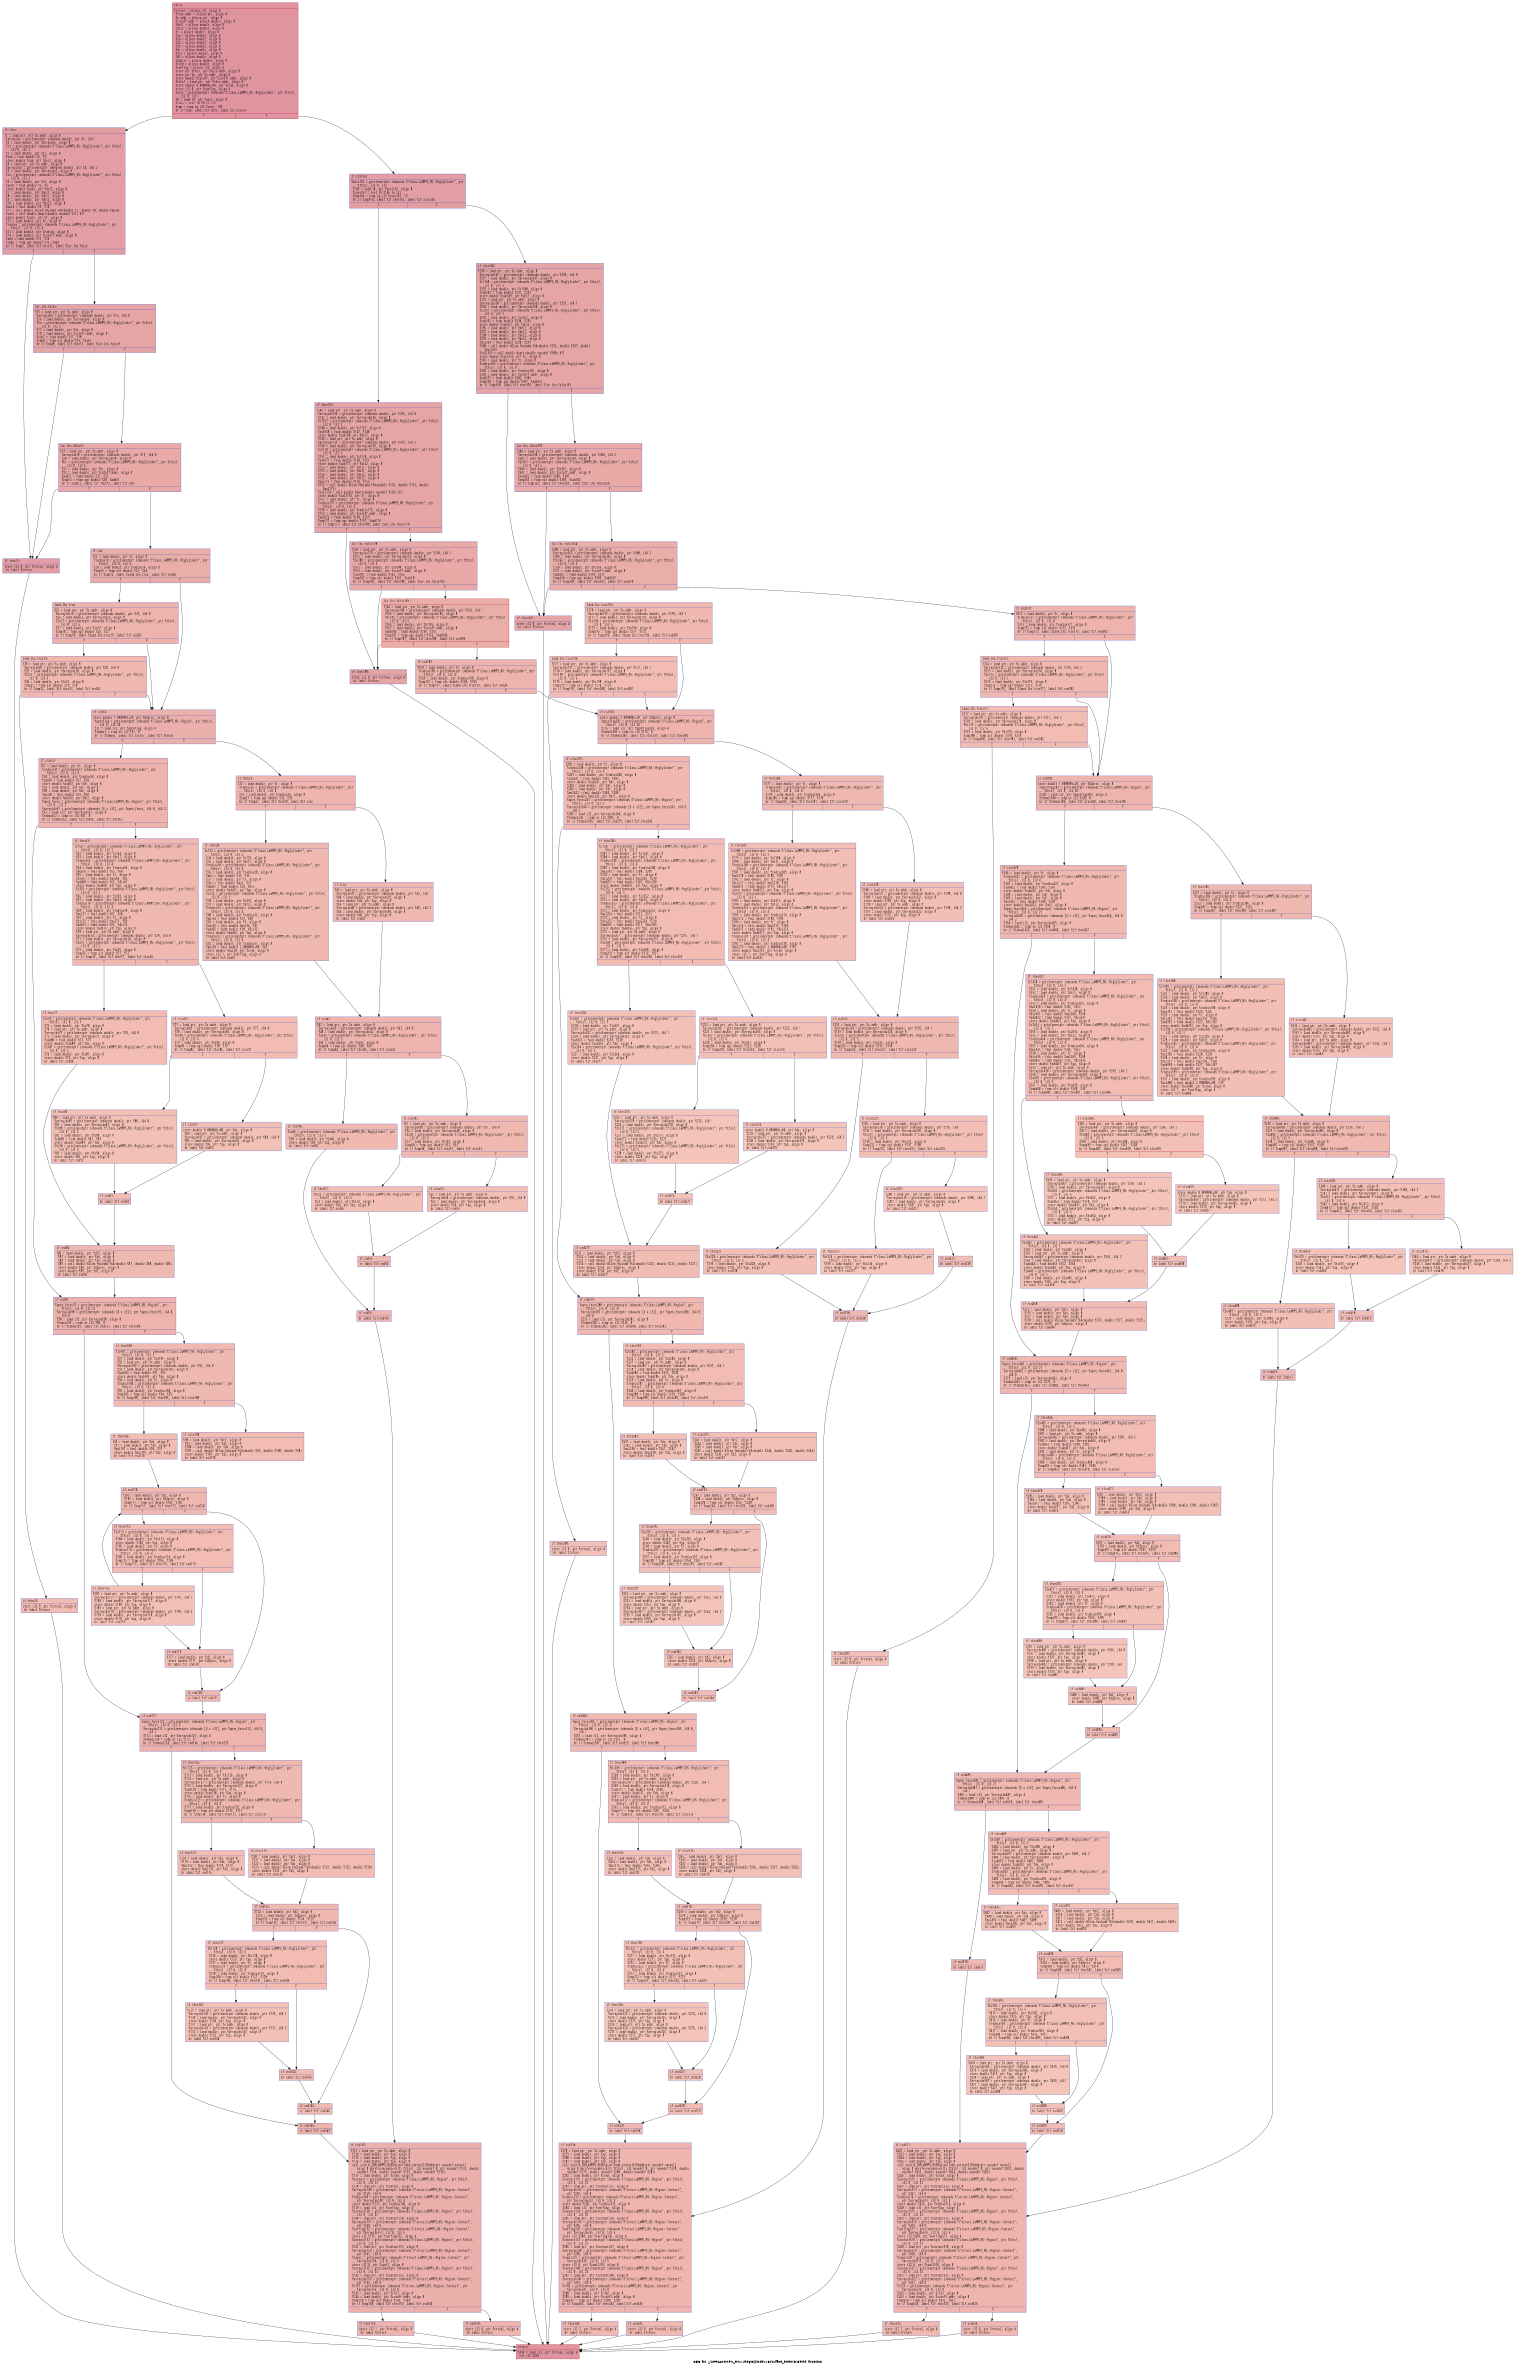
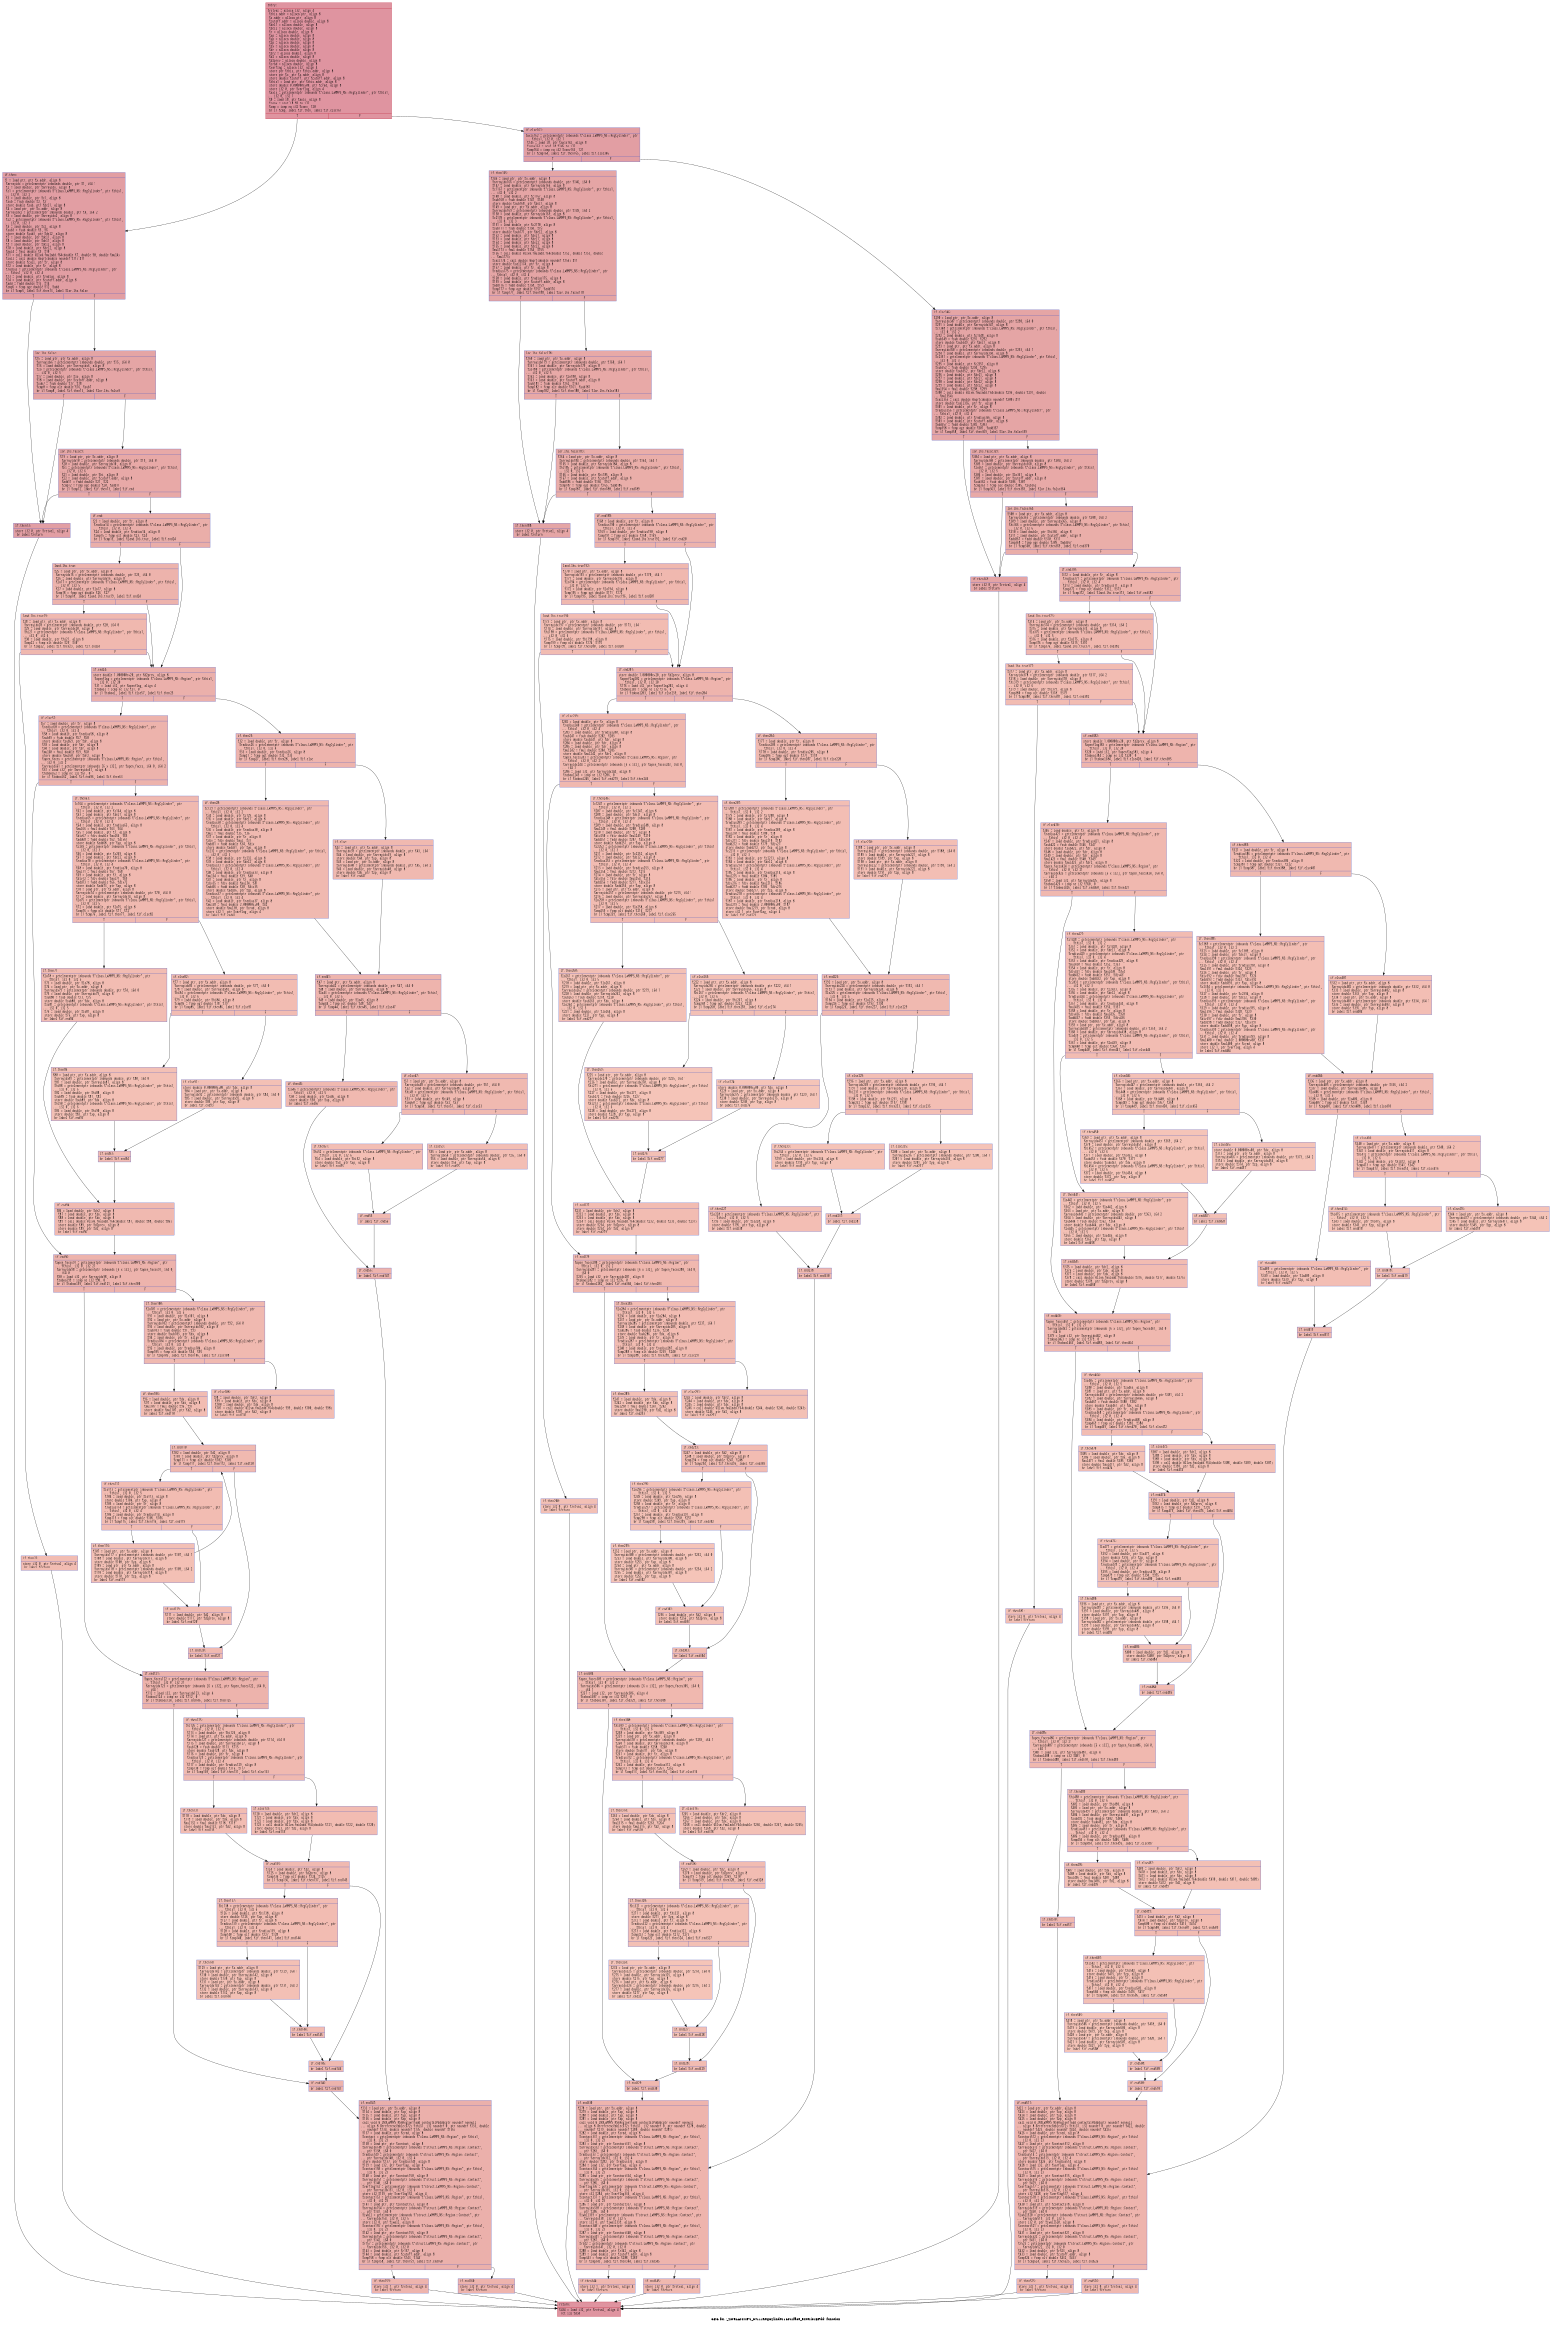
edge "if.end189:" -> "land.lhs.true192:": added
node "lor.lhs.false183:": color #b70d28ff -> #3d50c3ff
node "if.else446:": color #b70d28ff -> #3d50c3ff
edge "if.then233:" -> "if.end238:": now "if.then233:" -> "if.end237:"
